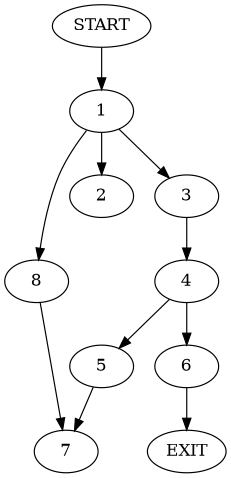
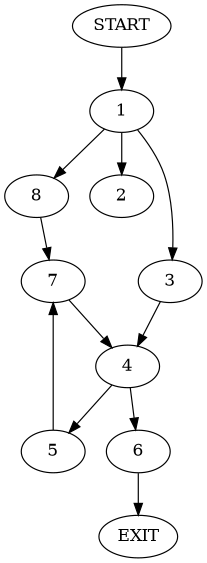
edge "7" -> "4": added
